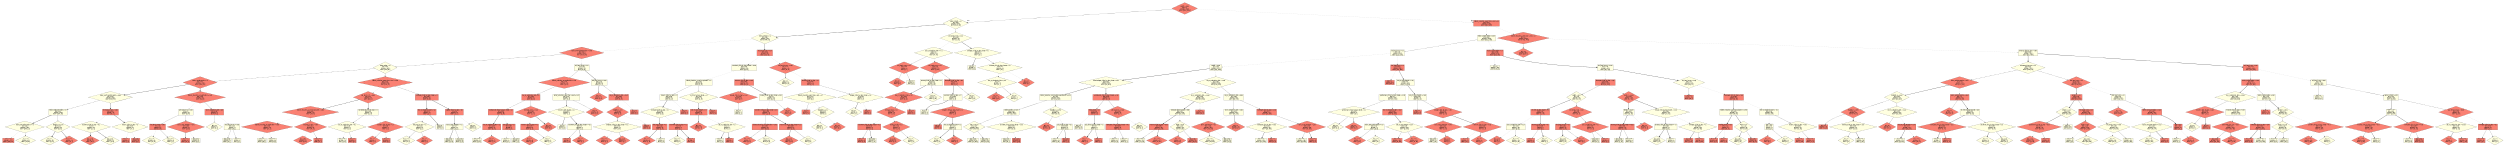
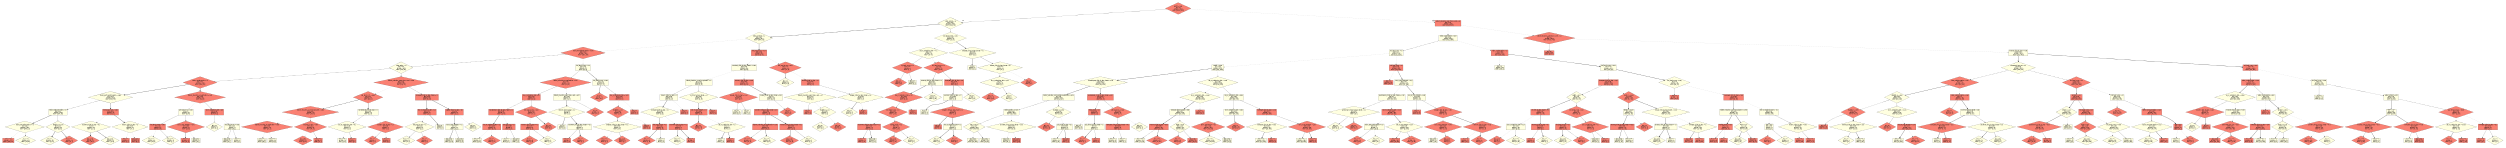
node "gini = 0.0 samples = 8971 value = [8971, 0]": shape diamond -> box
node "gini = 0.0 samples = 24 value = [24, 0]": added
